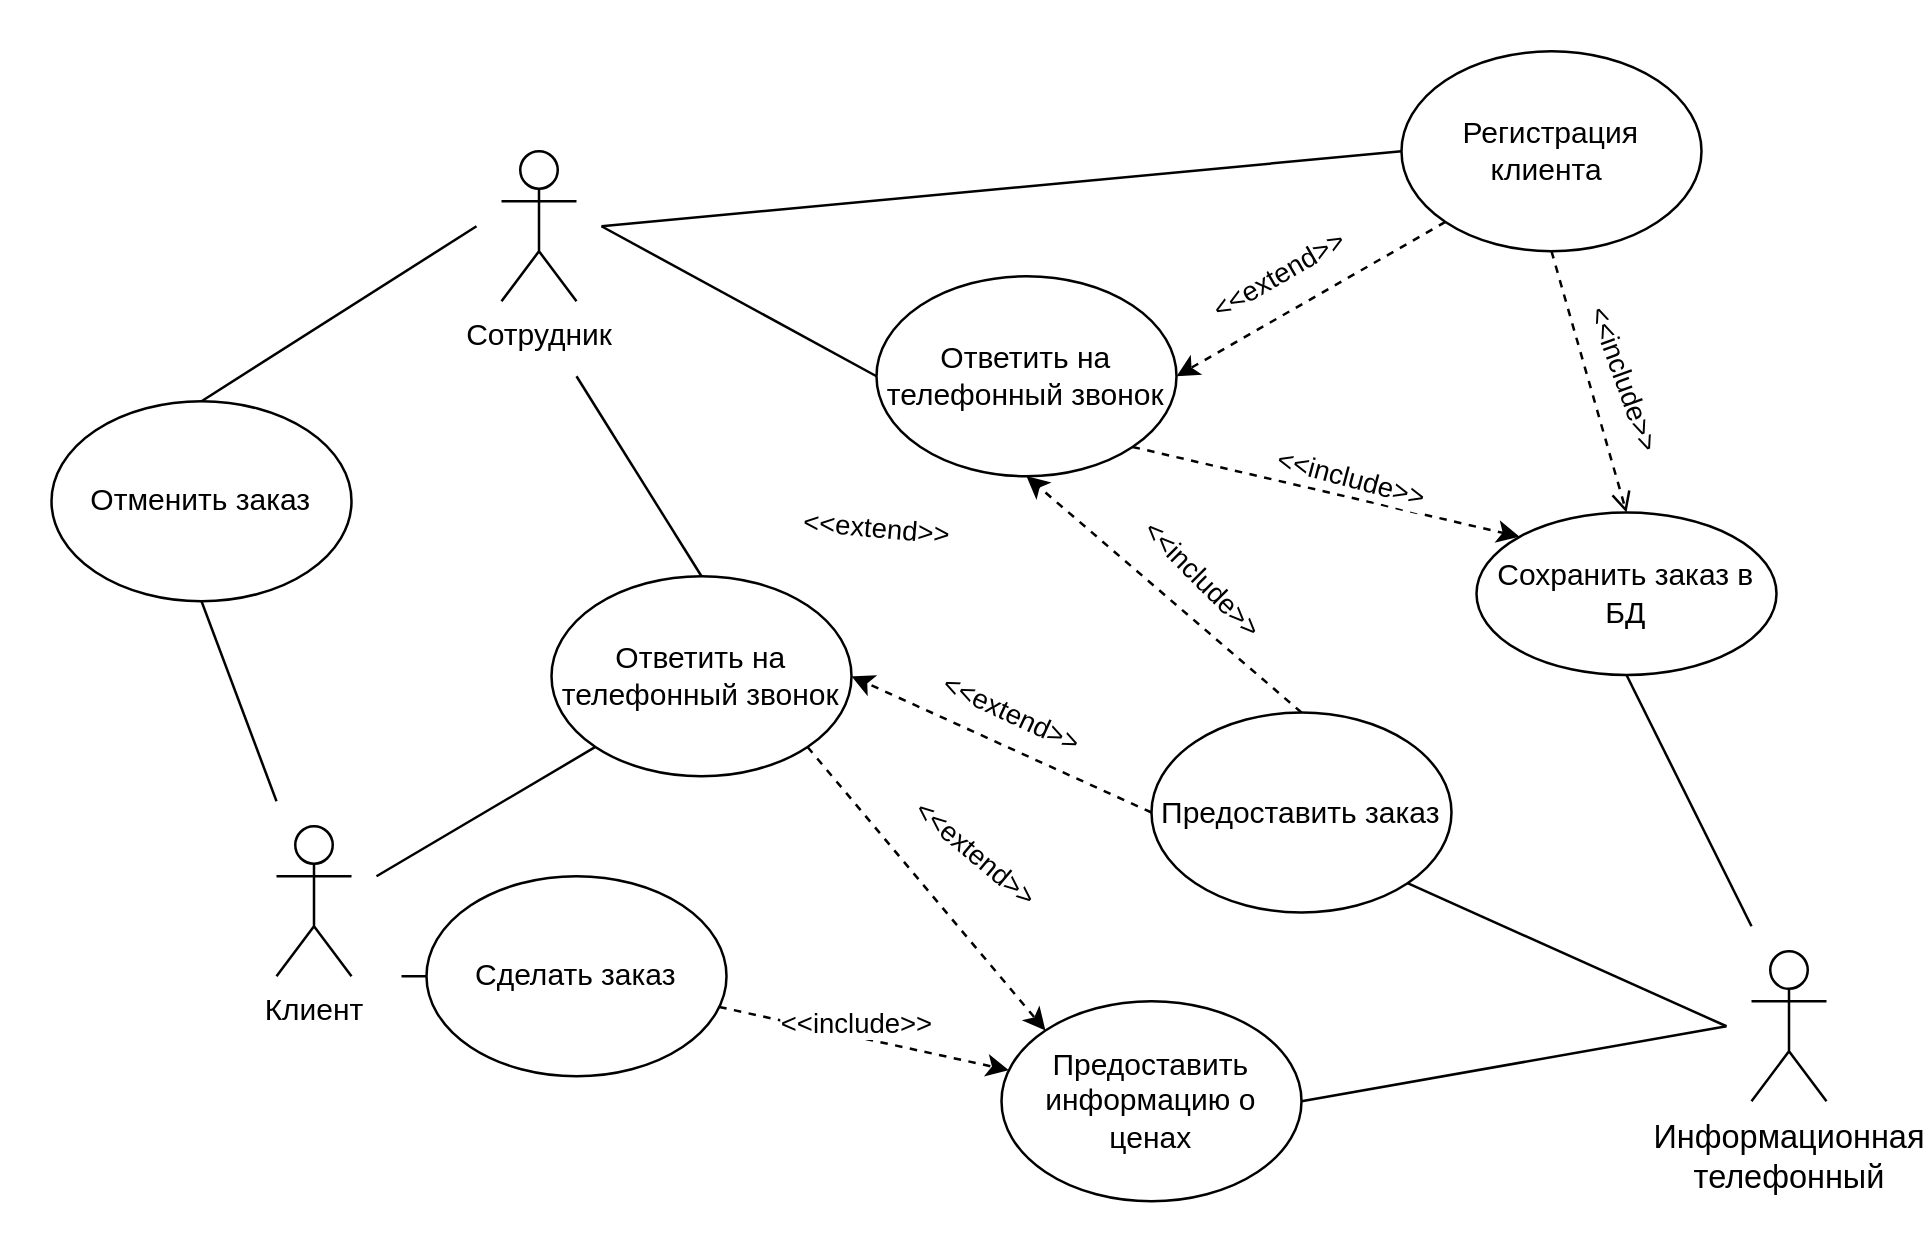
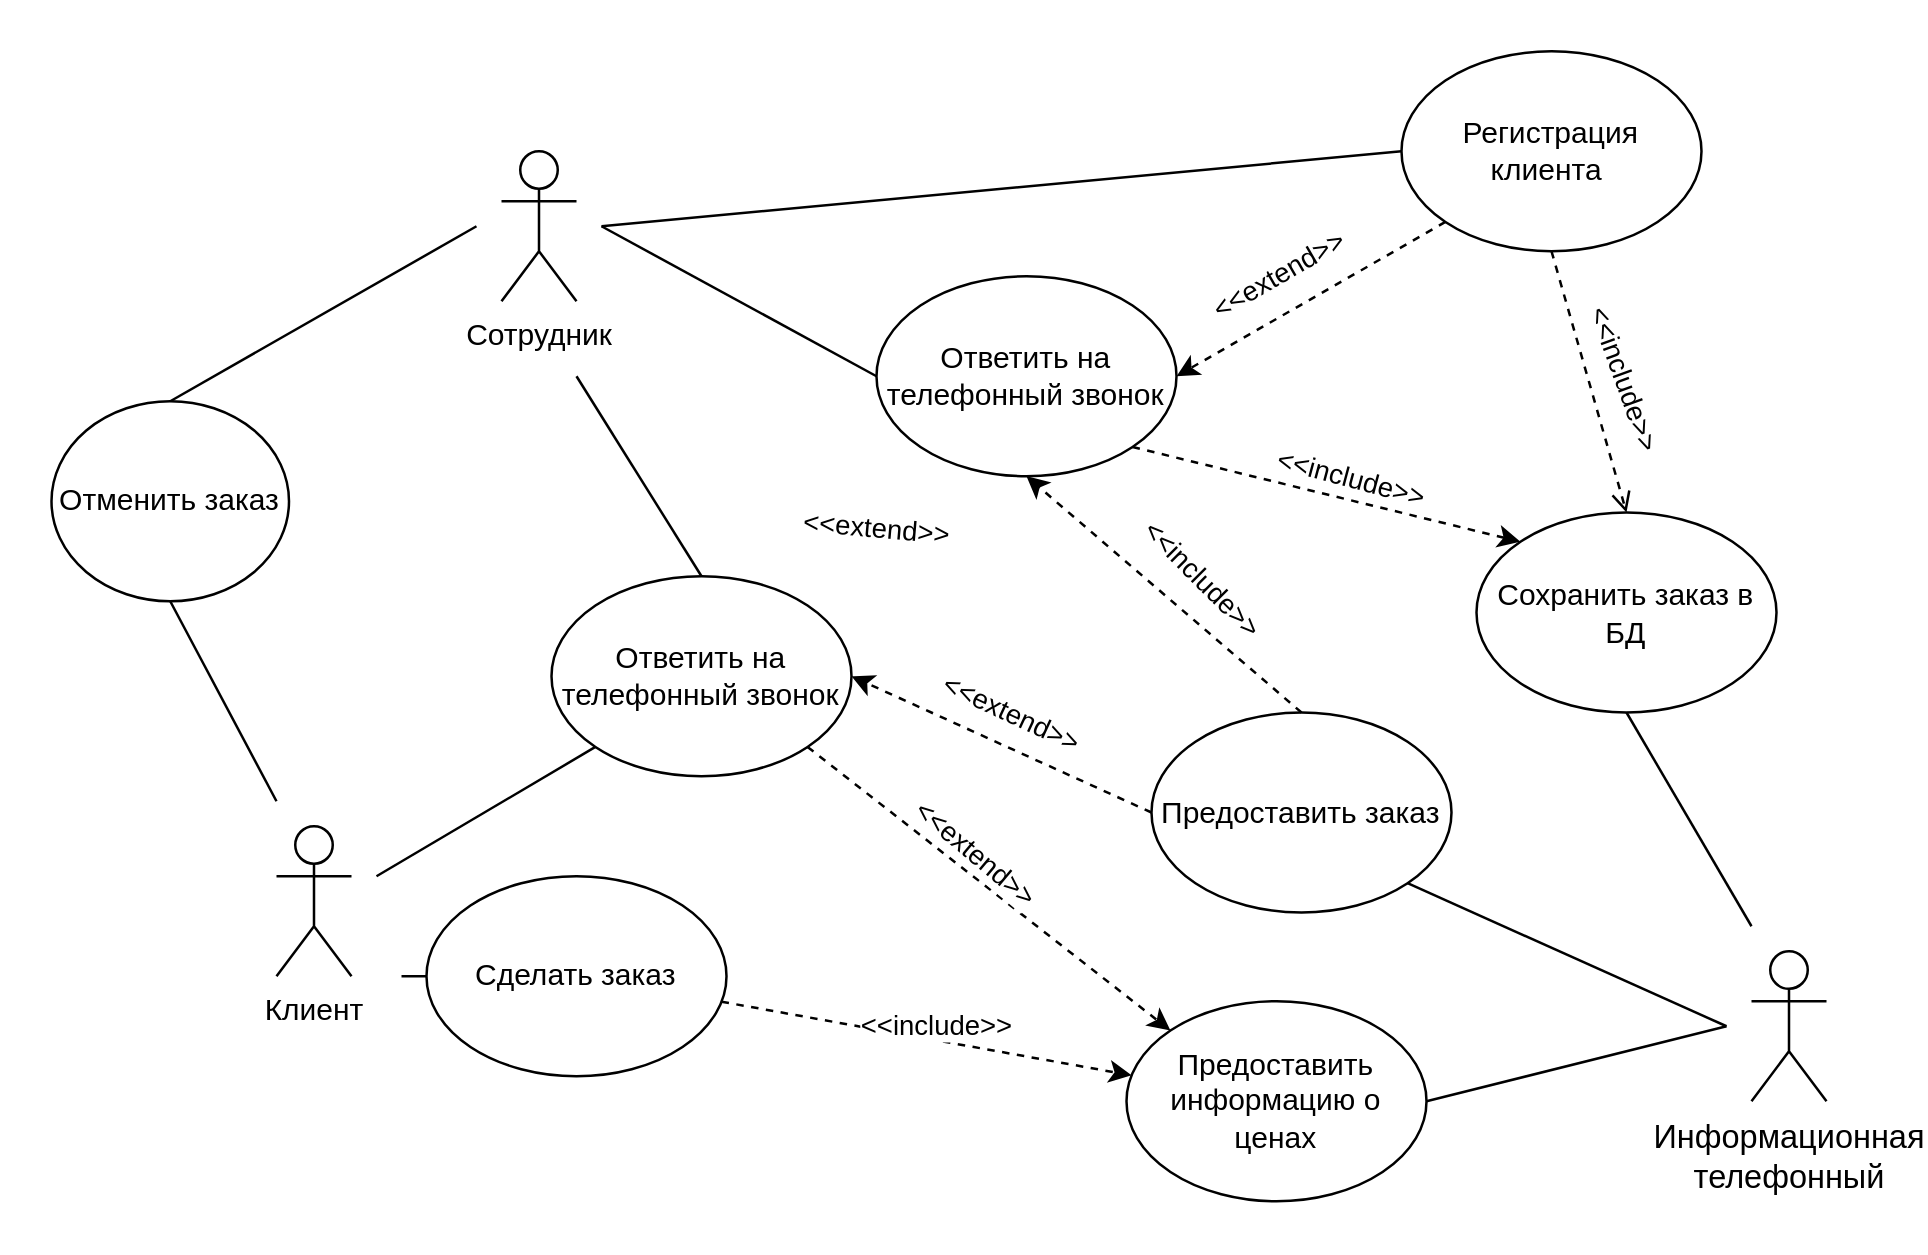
node "Отменить заказ": size 300x200 -> 238x200
node "Сохранить заказ в БД": size 300x163 -> 300x200
node "Предоставить информацию о ценах": moved (1151, 1101) -> (1276, 1101)
